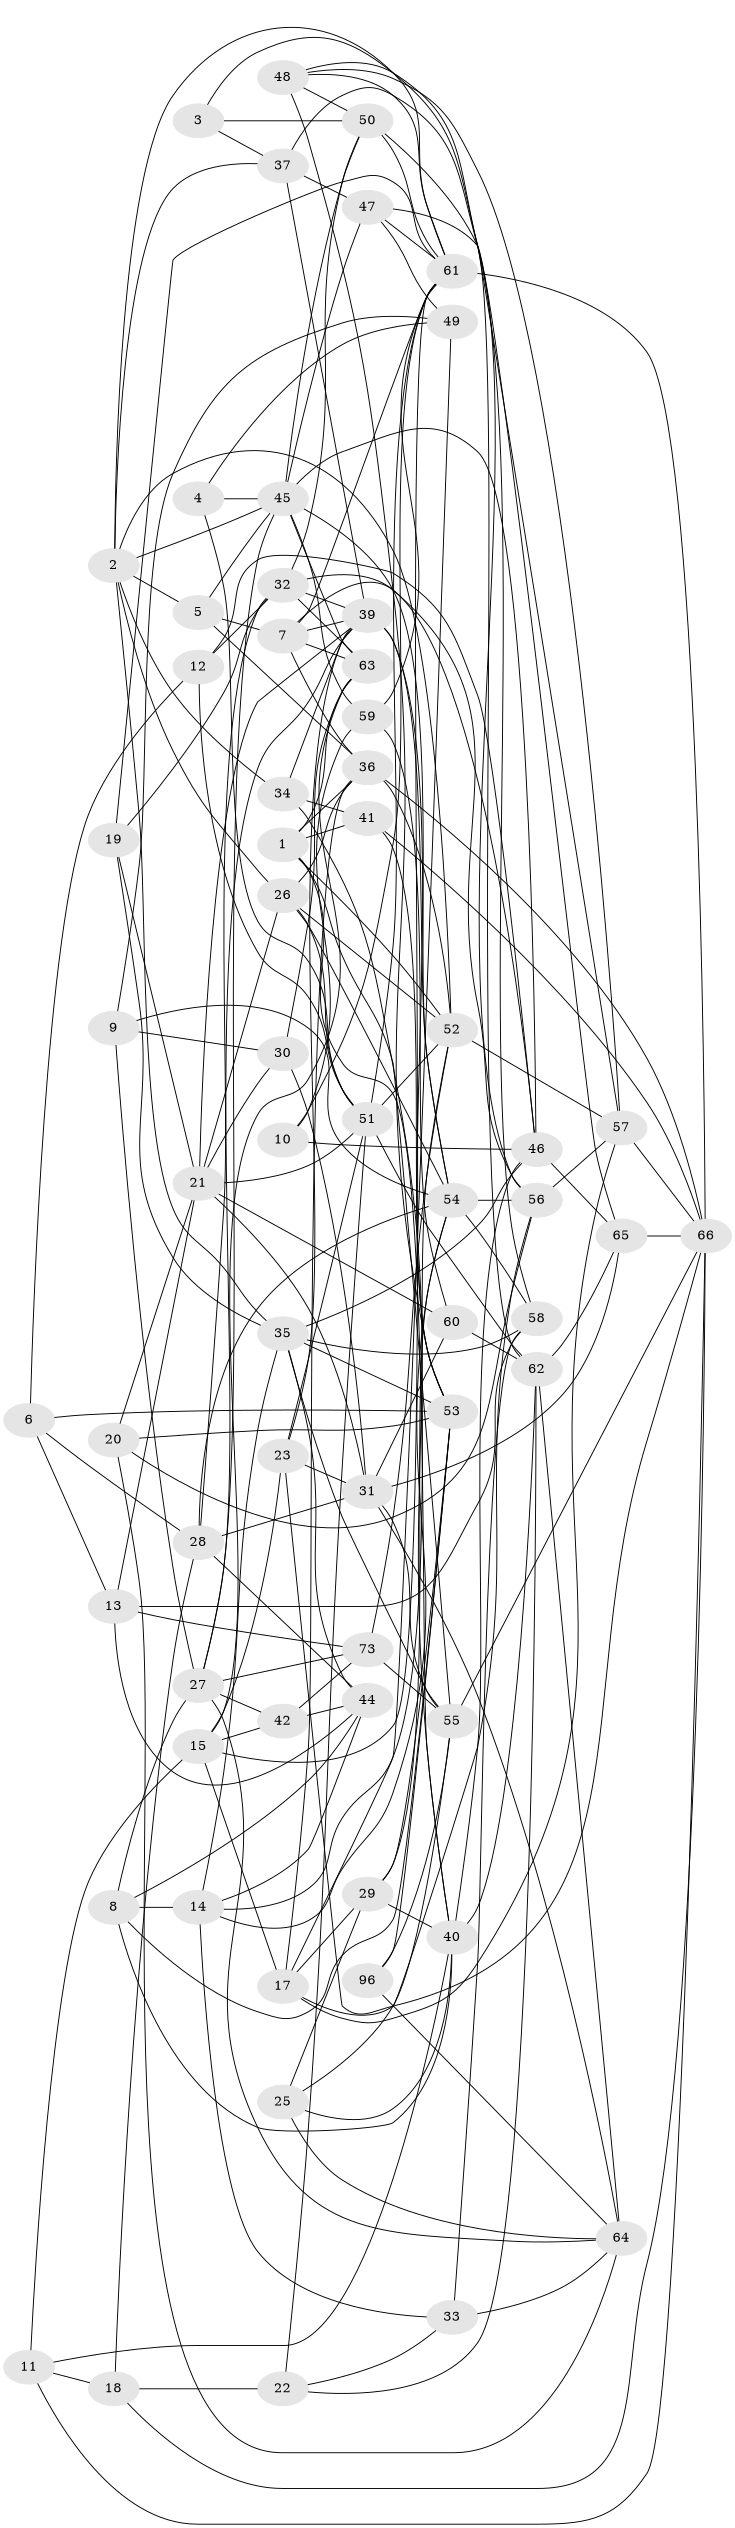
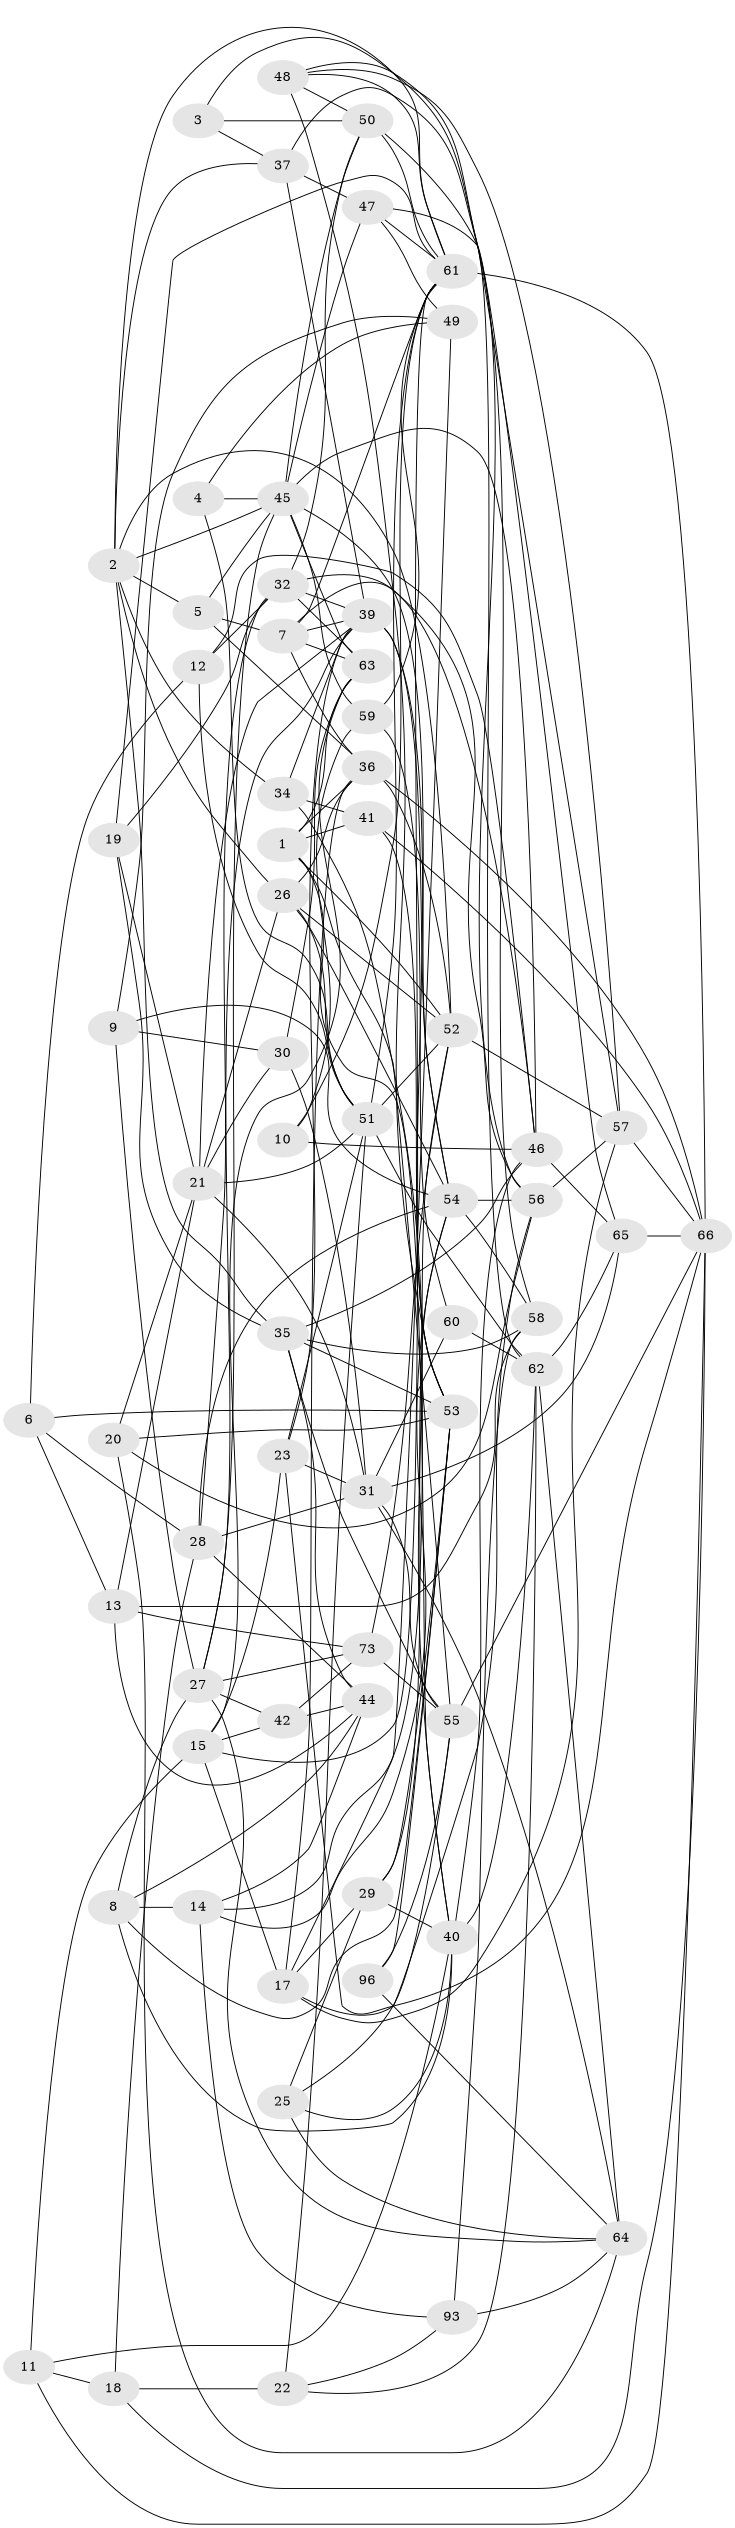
edge "21" -- "60": removed
edge "35" -- "14": removed
node "33": label "33" -> "93"
